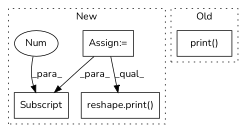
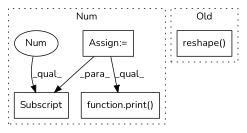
cluster "New": label "New" -> "Num"
node "print()": label "print()" -> "reshape()"
edge "Num" -> "Subscript": label "_para_" -> "_qual_"
node "reshape.print()": label "reshape.print()" -> "function.print()"
